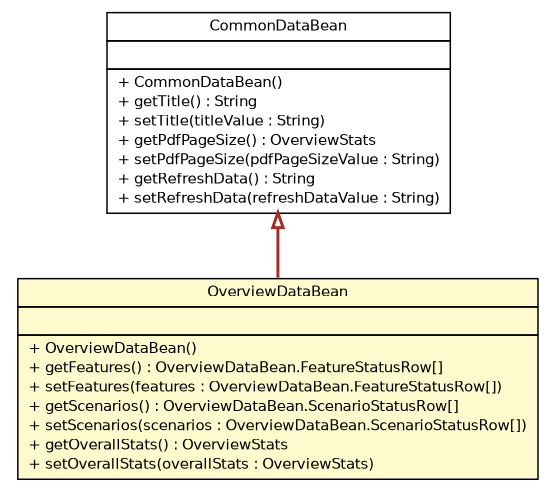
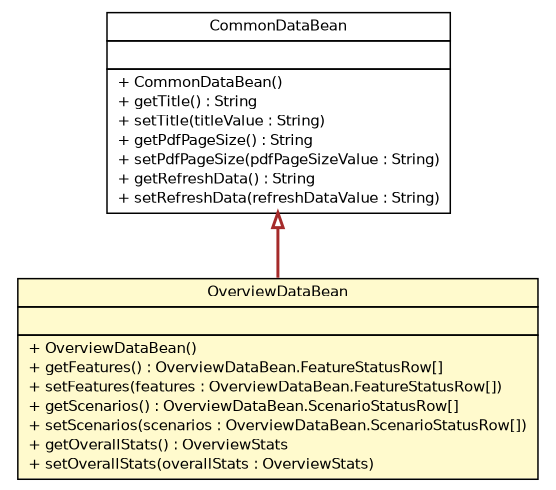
node "CommonDataBean": text "+ getPdfPageSize() : OverviewStats" -> "+ getPdfPageSize() : String"
